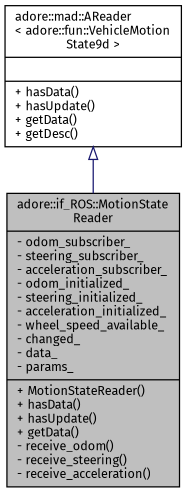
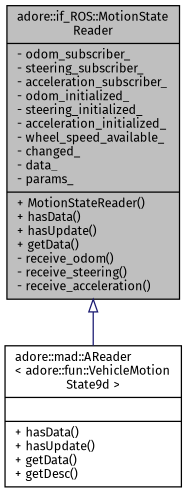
edge "adore::if_ROS::MotionState" -> "adore::mad::AReader": reversed
